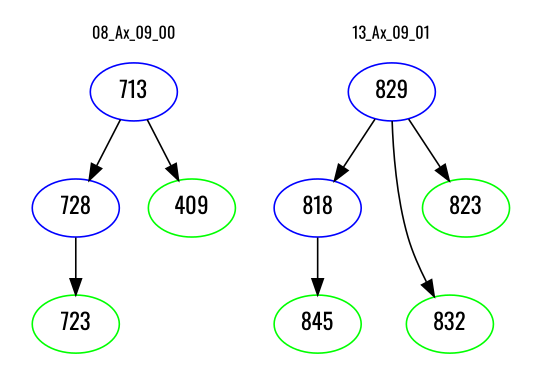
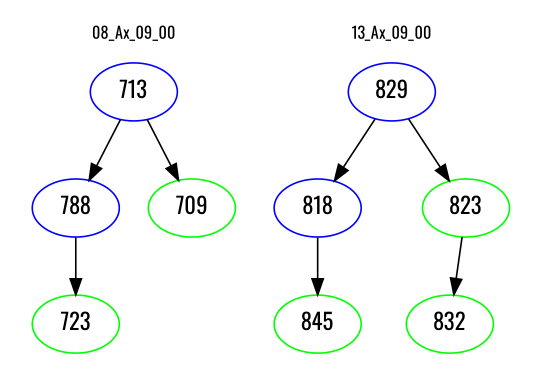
cluster "13_Ax_09_01": label "13_Ax_09_01" -> "13_Ax_09_00"
edge "829" -> "832": now "823" -> "832"
node "728": label "728" -> "788"
node "409": label "409" -> "709"
